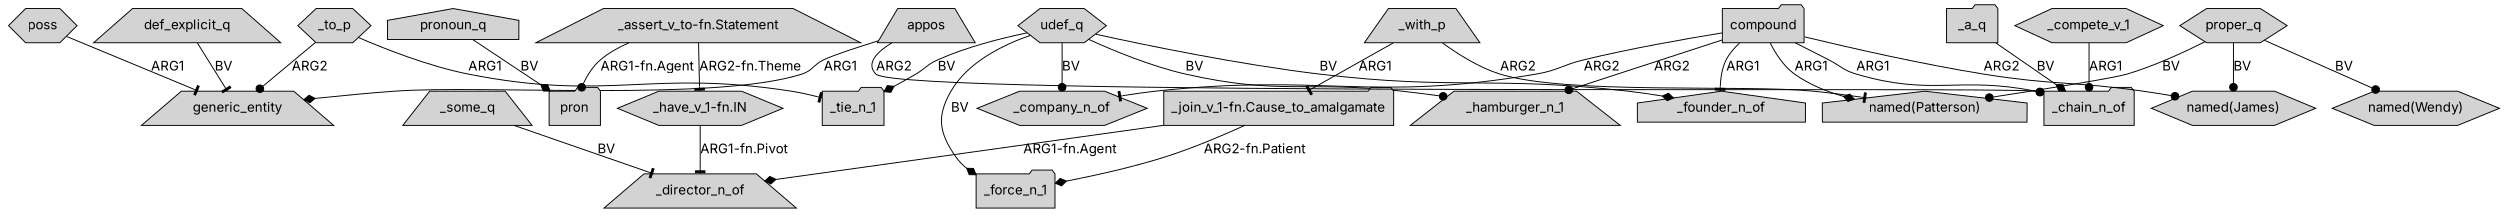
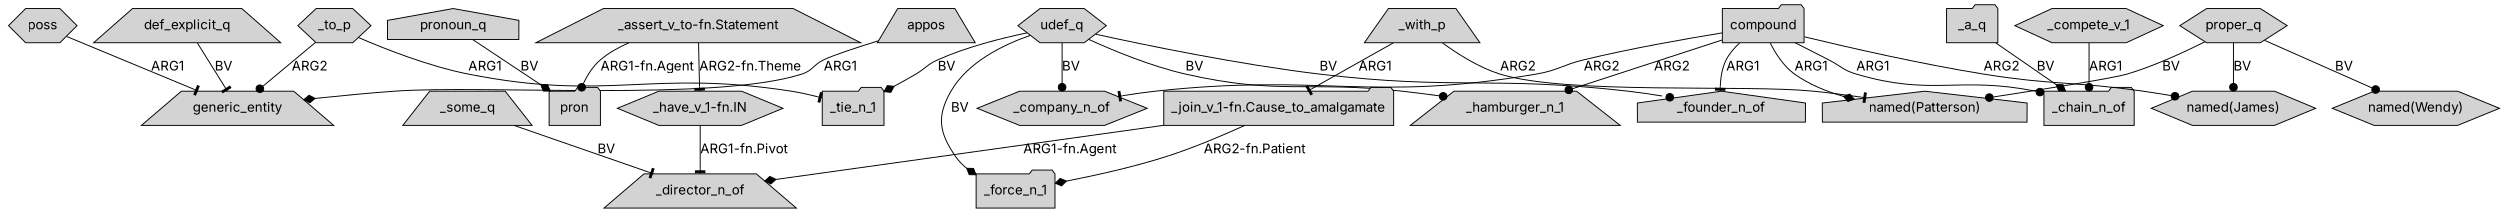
edge "udef_q" -> "_founder_n_of": arrowhead diamond -> dot
edge "appos" -> "_chain_n_of": removed, label "ARG2"
